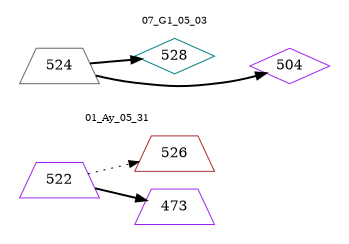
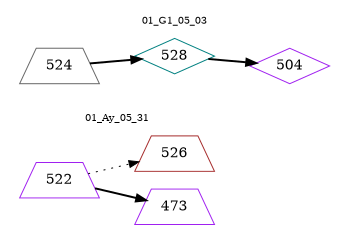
cluster "07_G1_05_03": label "07_G1_05_03" -> "01_G1_05_03"
edge "524" -> "504": now "528" -> "504"
